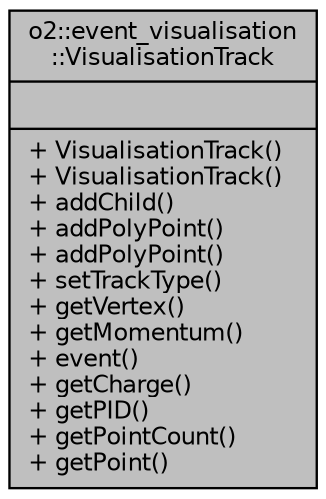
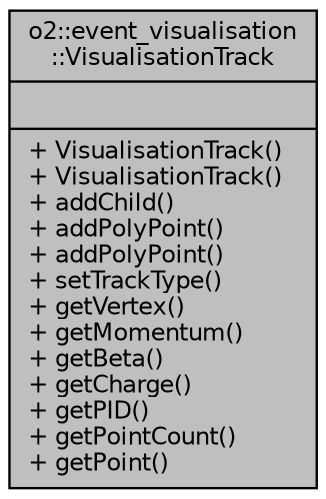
node "o2::event_visualisation": text "+ event()" -> "+ getBeta()"
